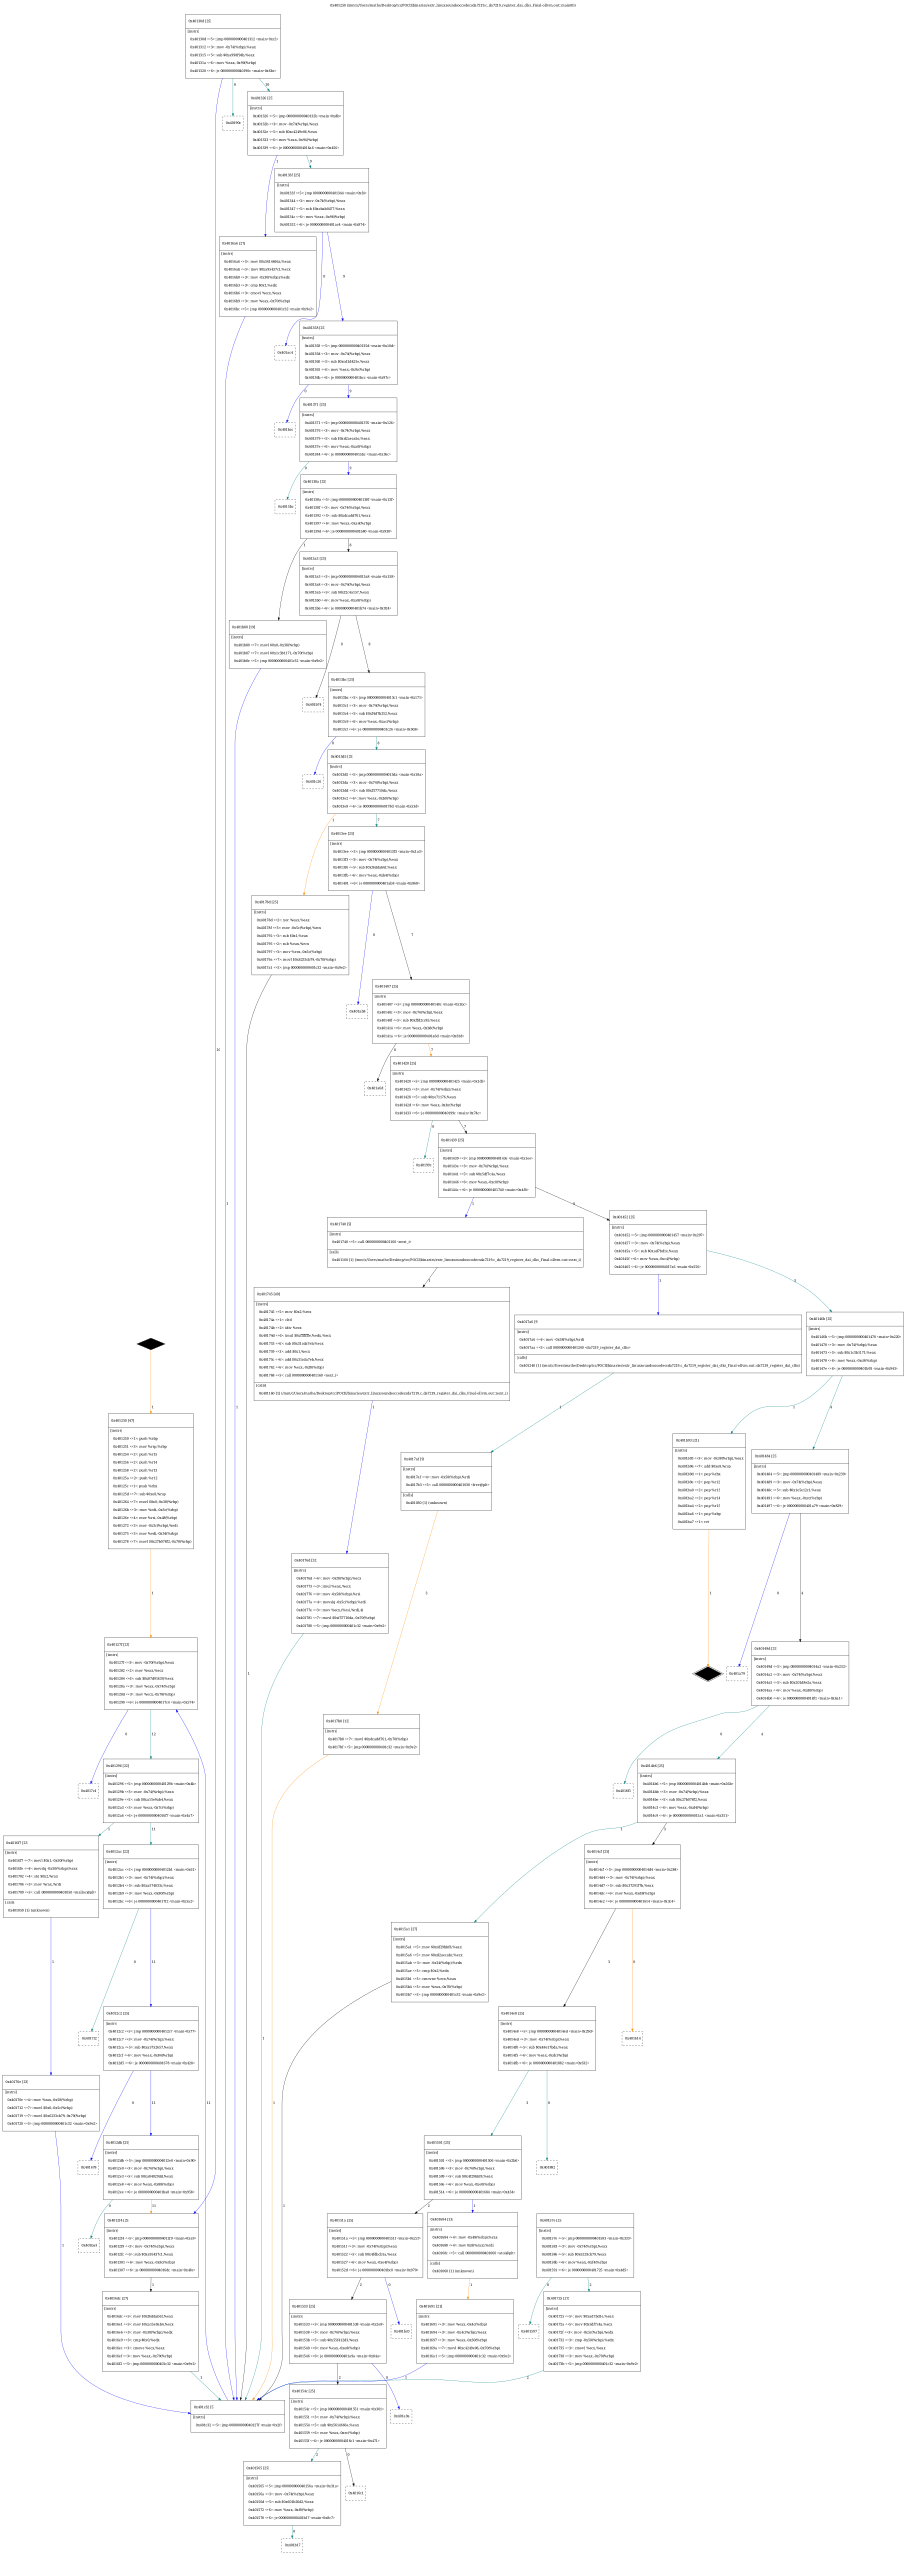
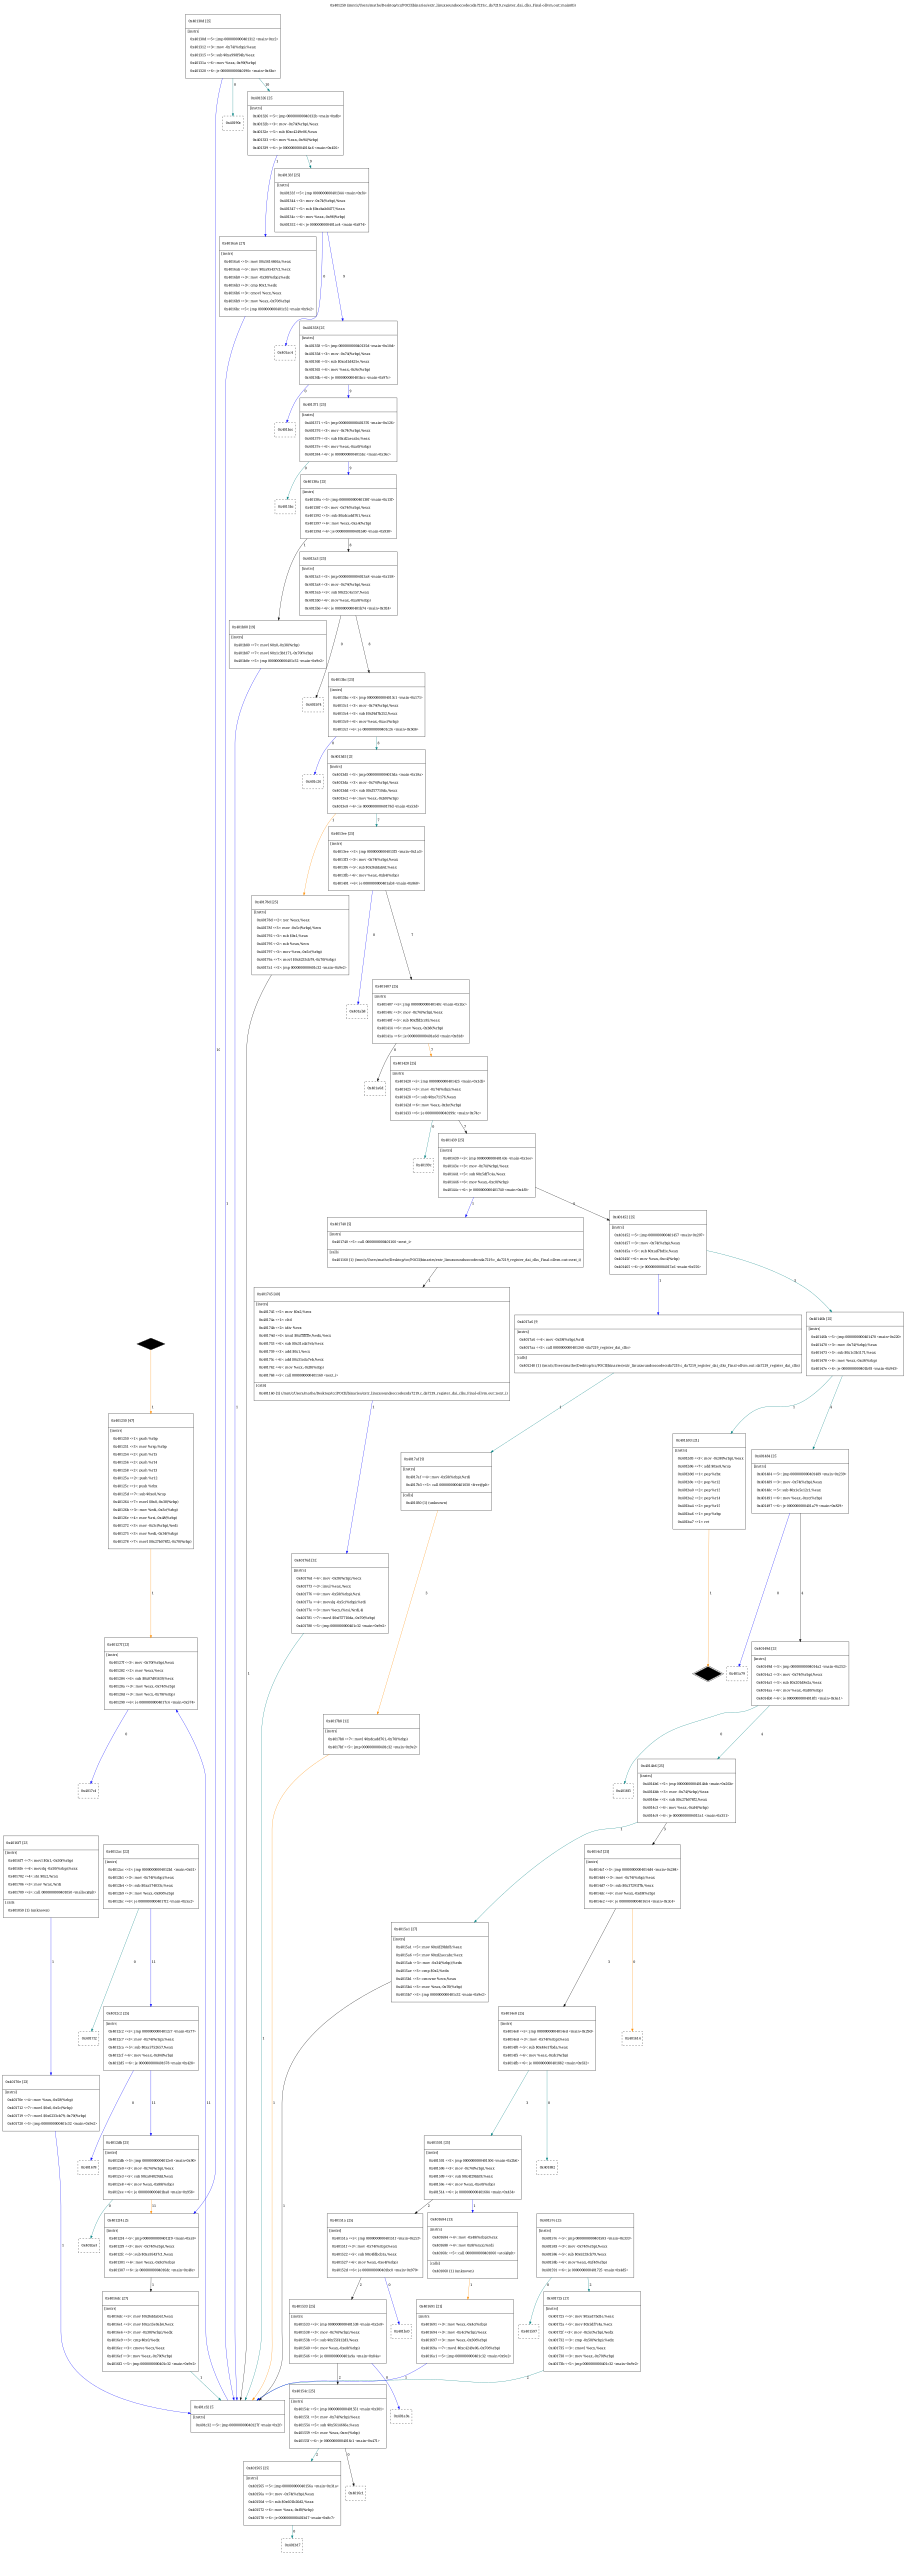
node "0x401296 [22]": removed
